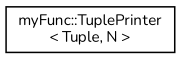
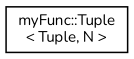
node "myFunc::TuplePrinter < Tuple, N >": label "myFunc::TuplePrinter < Tuple, N >" -> "myFunc::Tuple < Tuple, N >"
